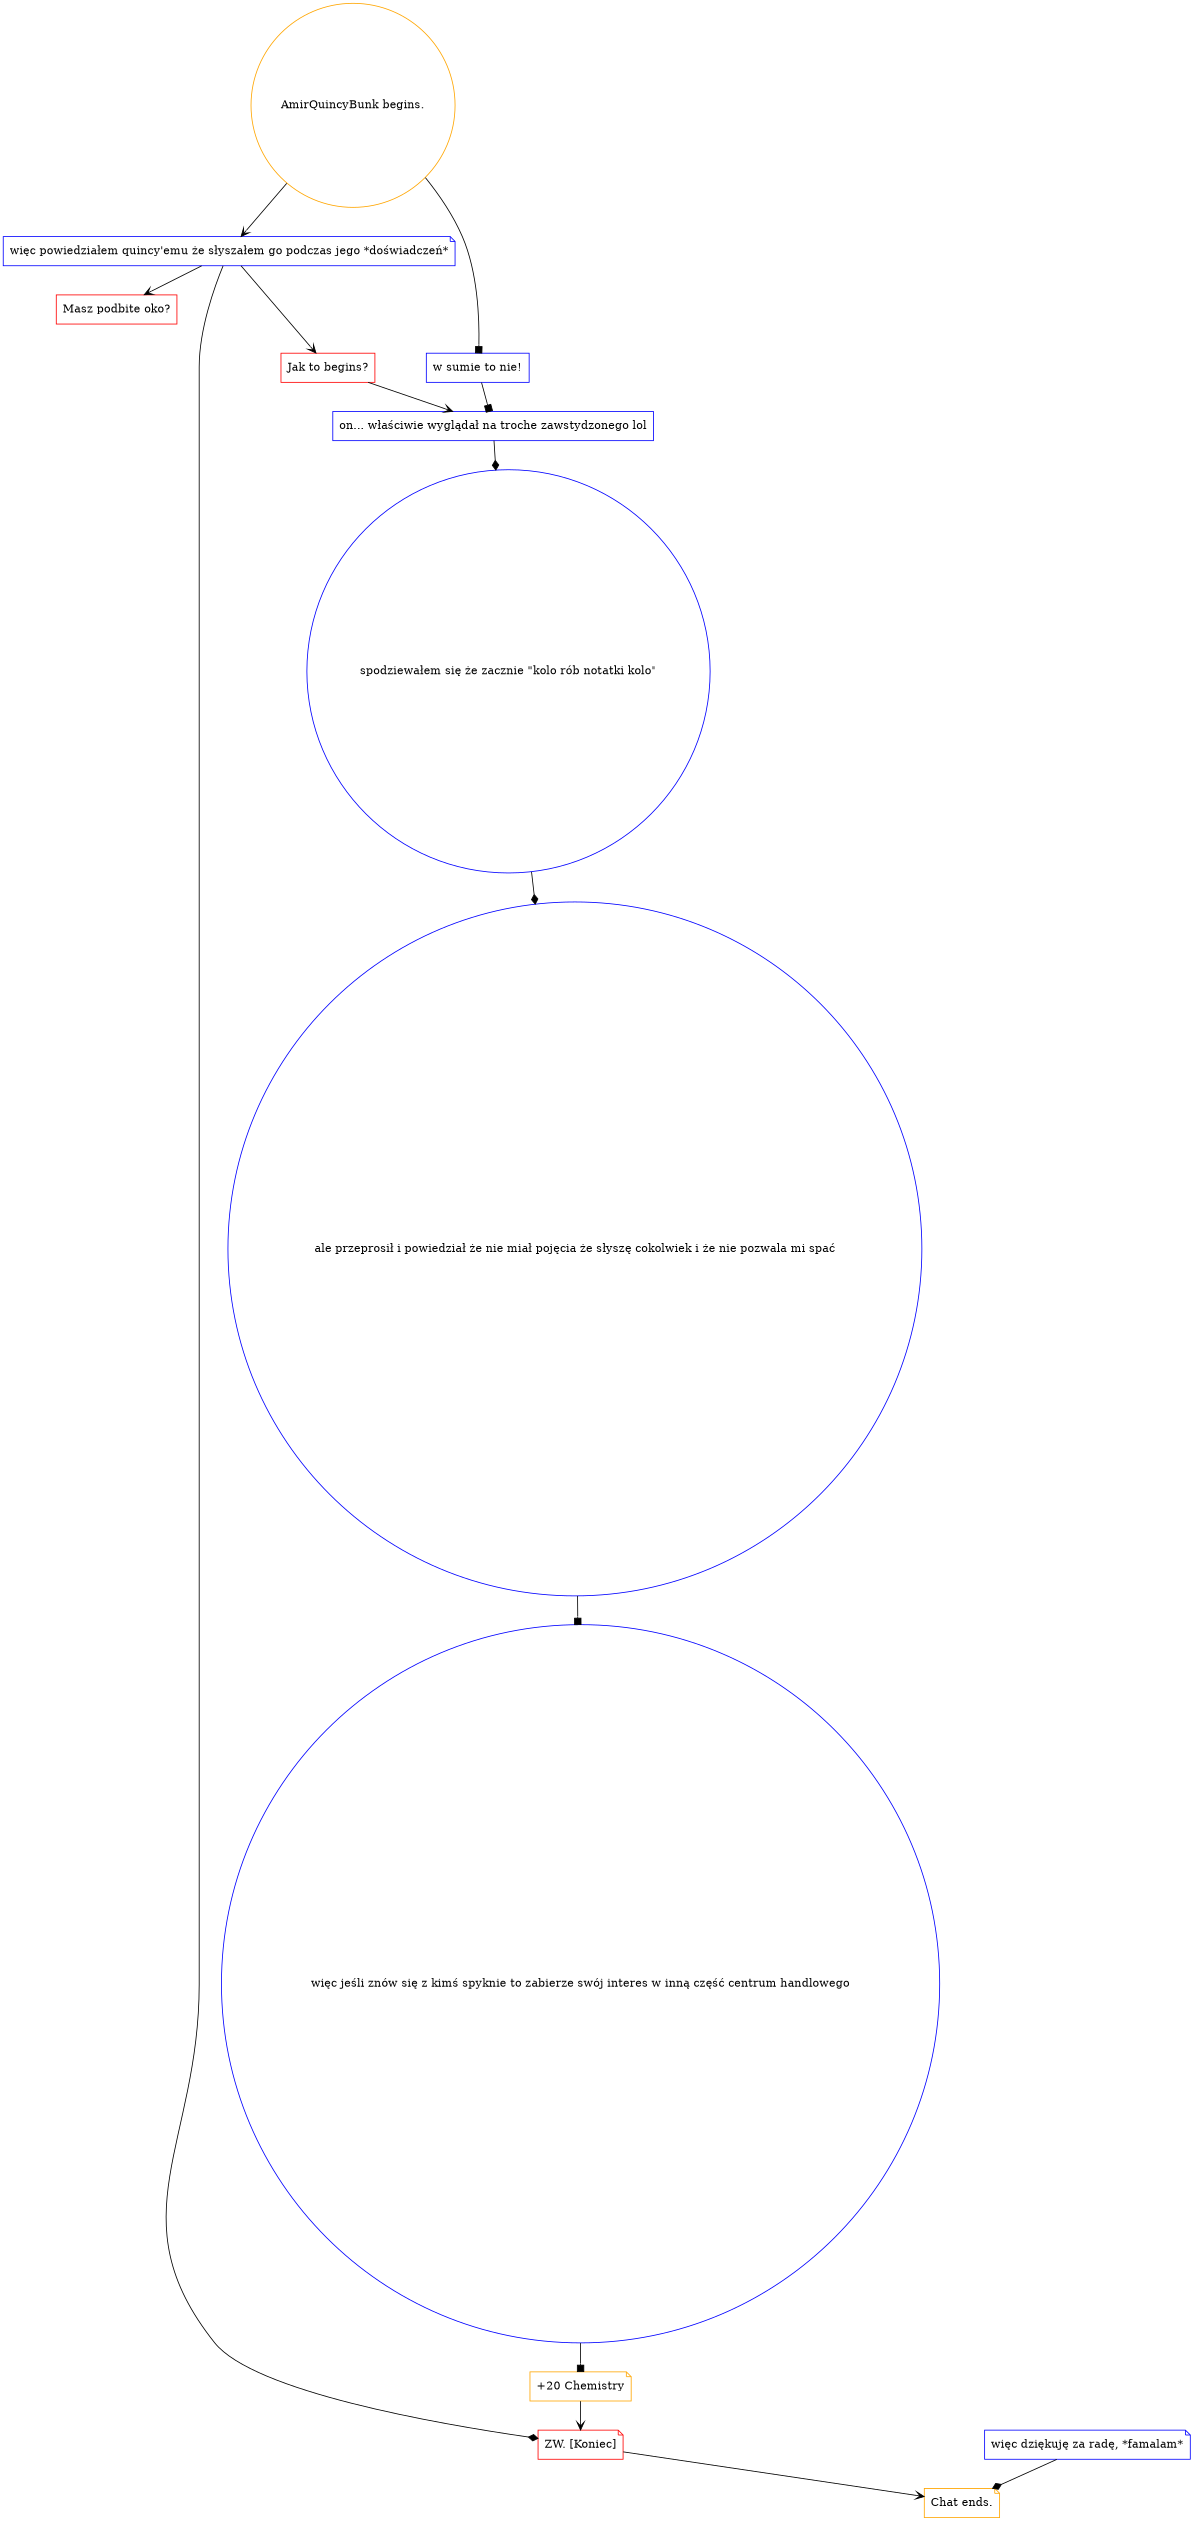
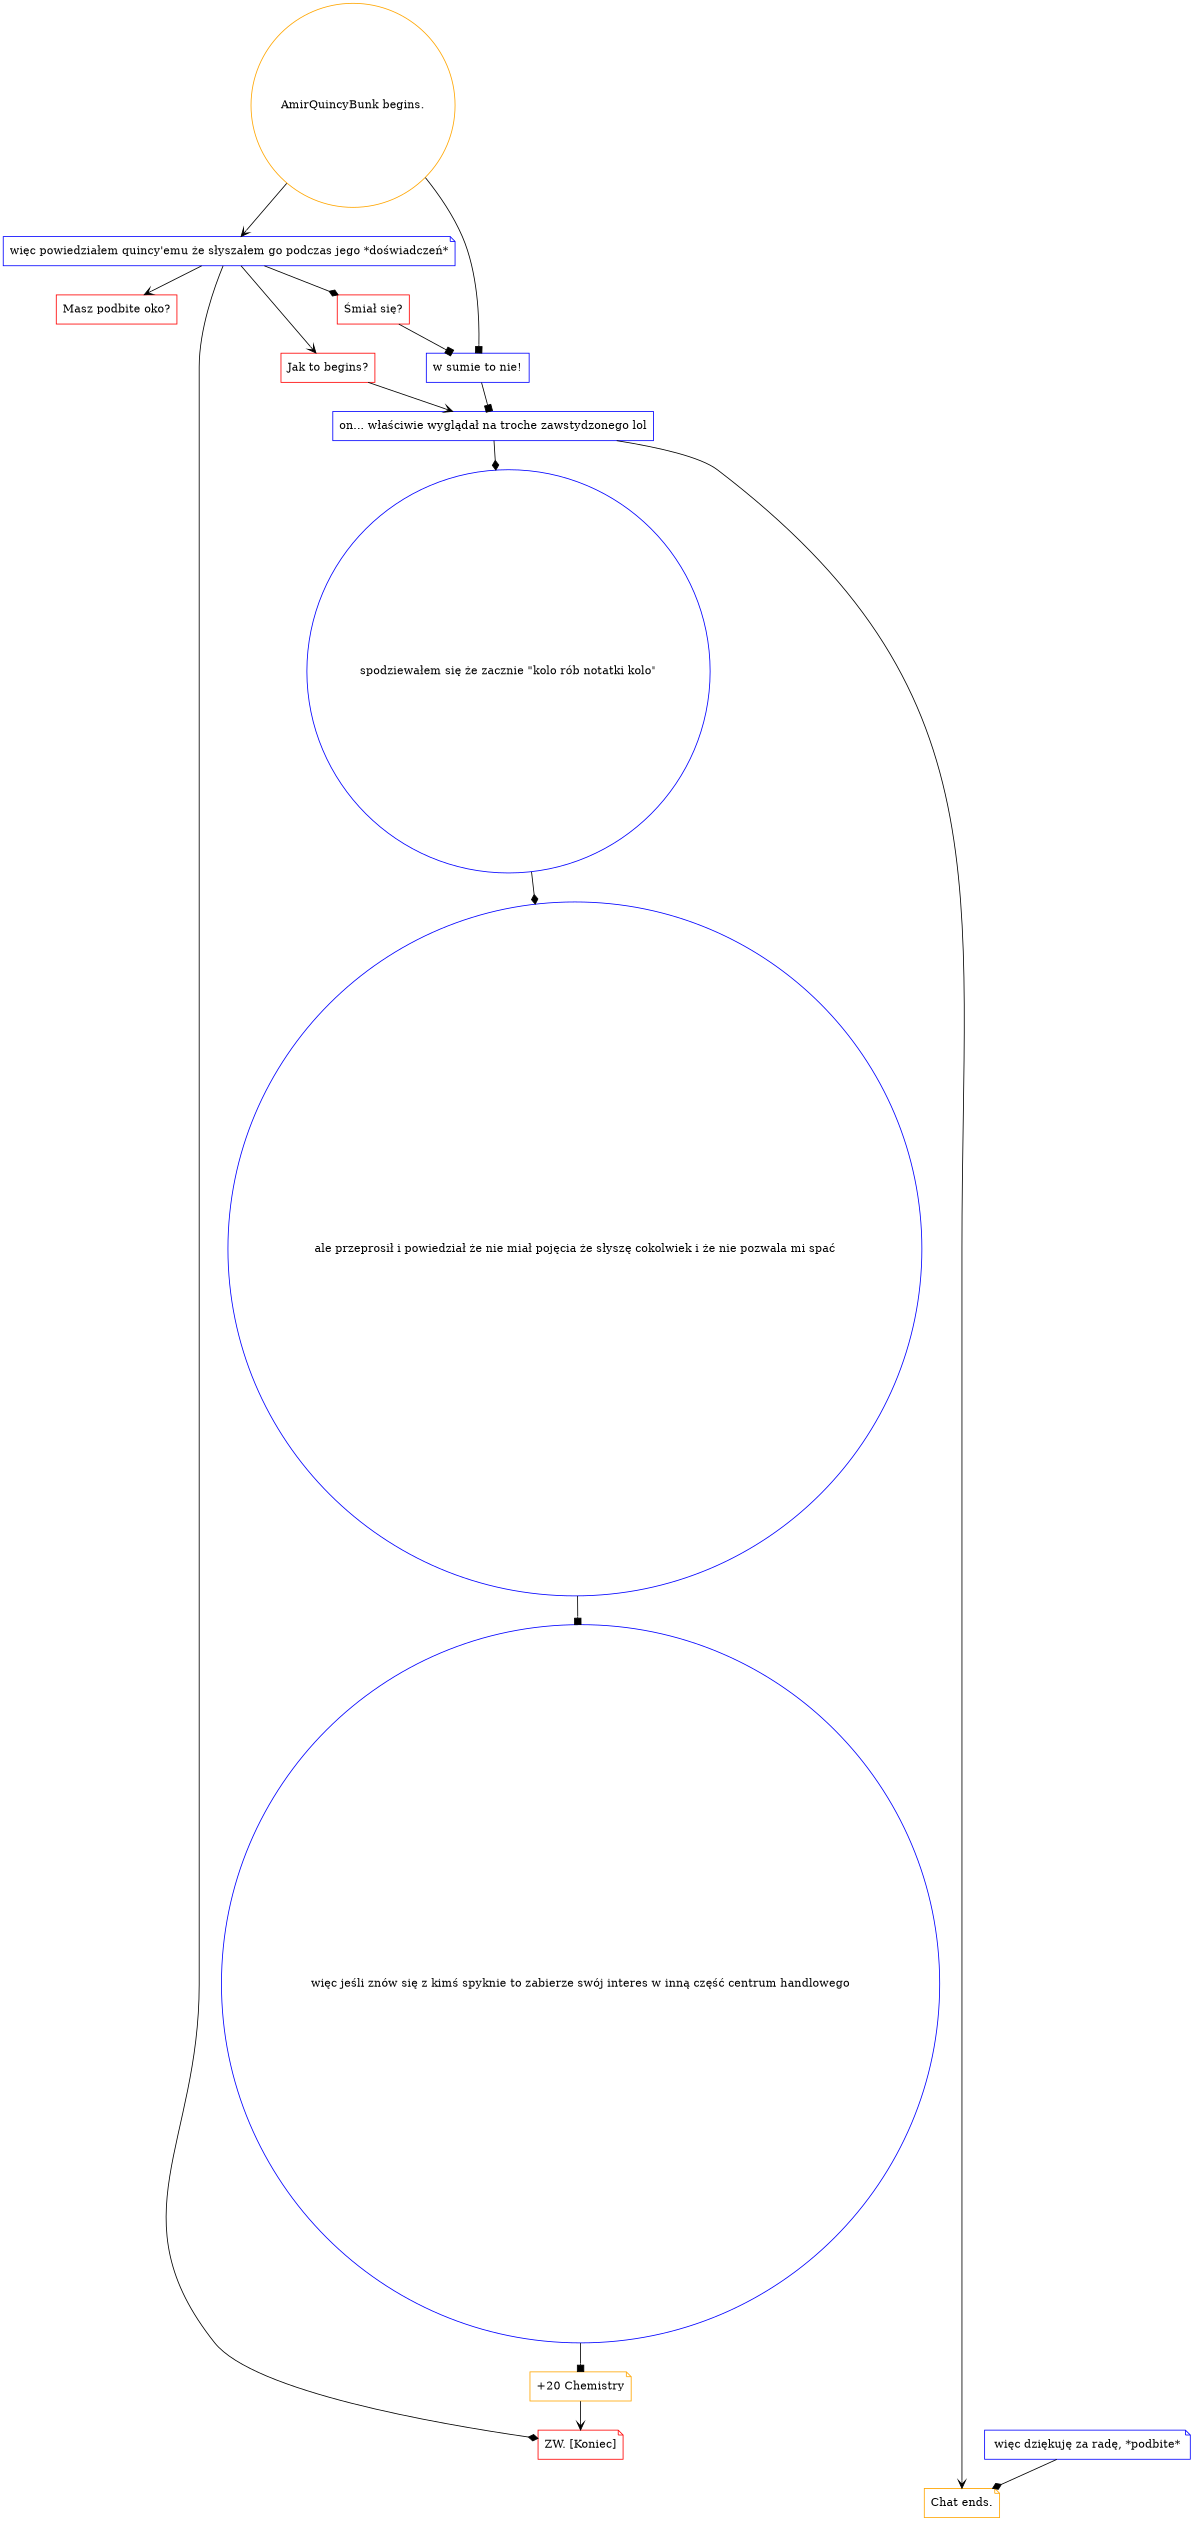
node "Śmiał się?": added
node "więc dziękuję za radę, *famalam*": label "więc dziękuję za radę, *famalam*" -> "więc dziękuję za radę, *podbite*"
edge "ZW. [Koniec]" -> "Chat ends.": now "on... właściwie wyglądał na troche zawstydzonego lol" -> "Chat ends."
